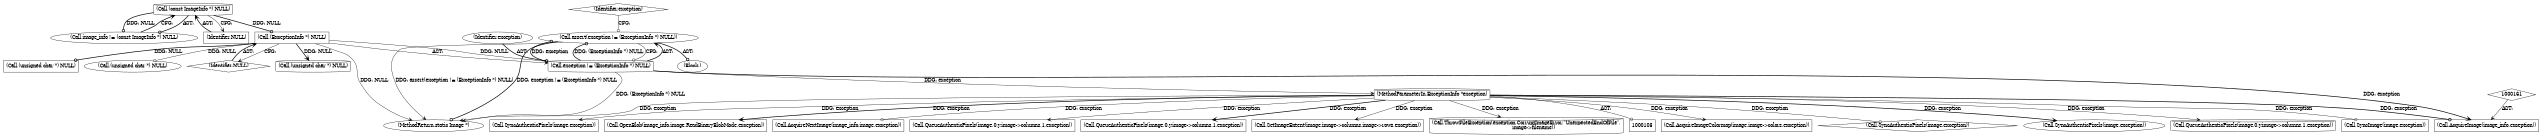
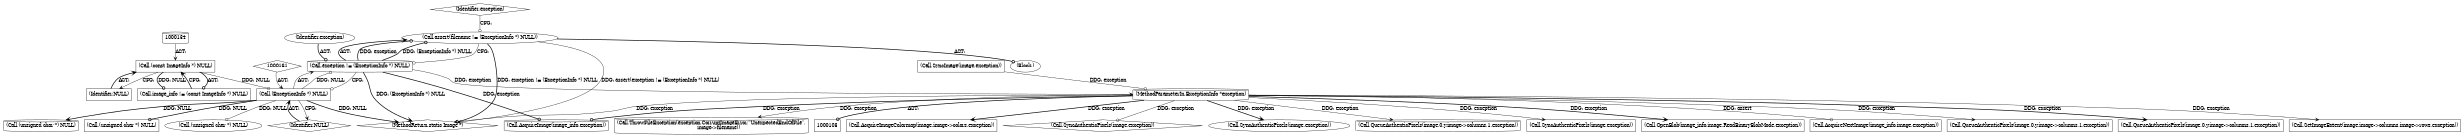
node "(Call,(const ImageInfo *) NULL)": shape cylinder -> box
edge "(Call,(const ImageInfo *) NULL)" -> "(Call,(ExceptionInfo *) NULL)": style bold -> solid
node "(Call,image_info != (const ImageInfo *) NULL)": shape ellipse -> box
node "1000134": added
node "(Call,assert(exception != (ExceptionInfo *) NULL))": label "(Call,assert(exception != (ExceptionInfo *) NULL))" -> "(Call,assert(filename != (ExceptionInfo *) NULL))"
edge "(Call,exception != (ExceptionInfo *) NULL)" -> "(Call,AcquireImage(image_info,exception))": arrowhead vee -> odot
edge "(Call,(ExceptionInfo *) NULL)" -> "(MethodReturn,static Image *)": style solid -> bold
edge "(Call,exception != (ExceptionInfo *) NULL)" -> "(Call,(ExceptionInfo *) NULL)": added, label "CFG:"
edge "(MethodParameterIn,ExceptionInfo *exception)" -> "(Call,SyncImage(image,exception))": reversed
edge "(MethodParameterIn,ExceptionInfo *exception)" -> "1000108": style solid -> bold
edge "(MethodParameterIn,ExceptionInfo *exception)" -> "(Call,AcquireImageColormap(image,image->colors,exception))": style solid -> bold
edge "1000161" -> "(Call,AcquireImage(image_info,exception))": now "1000161" -> "(Call,(ExceptionInfo *) NULL)"
edge "(MethodParameterIn,ExceptionInfo *exception)" -> "(Call,AcquireNextImage(image_info,image,exception))": label "DDG: exception" -> "DDG: assert"
edge "(Call,exception != (ExceptionInfo *) NULL)" -> "(MethodReturn,static Image *)": style solid -> bold
node "(MethodReturn,static Image *)": shape ellipse -> diamond
node "(Call,AcquireImage(image_info,exception))": shape box -> cylinder
